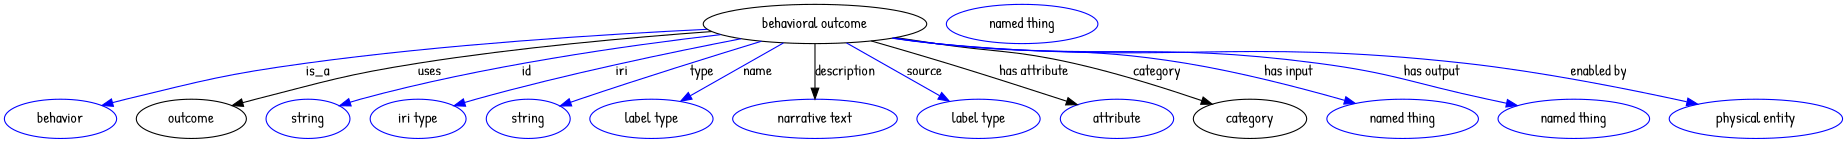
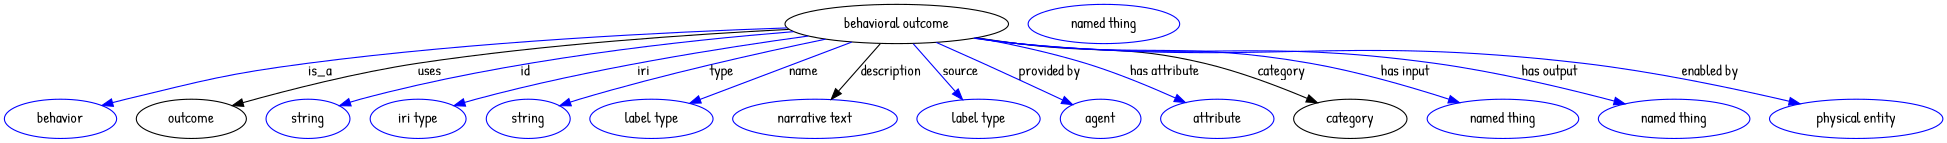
edge "behavioral outcome" -> "attribute": color black -> blue
node "agent": added
